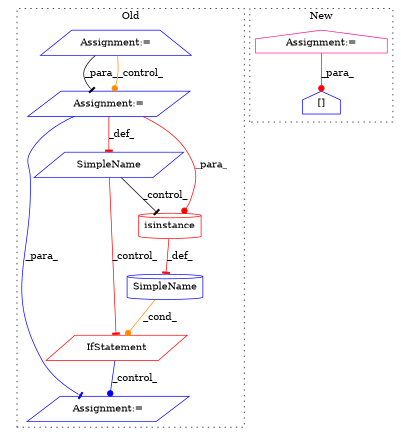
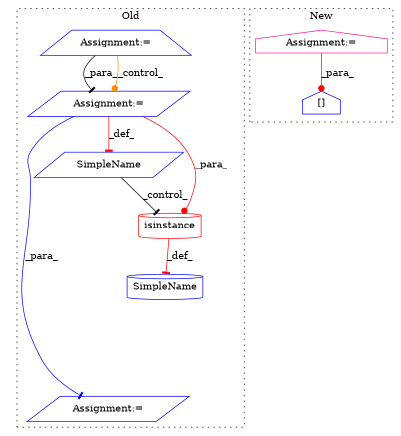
node "IfStatement": removed
